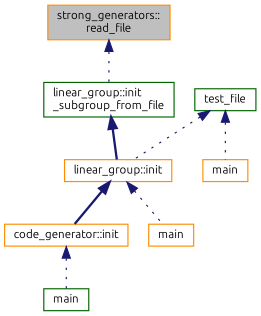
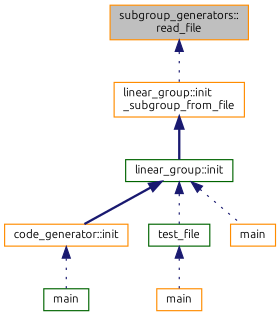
node "strong_generators:: read_file": label "strong_generators:: read_file" -> "subgroup_generators:: read_file"
node "linear_group::init _subgroup_from_file": color darkgreen -> darkorange
edge "linear_group::init" -> "test_file": reversed
node "linear_group::init": color darkorange -> darkgreen
